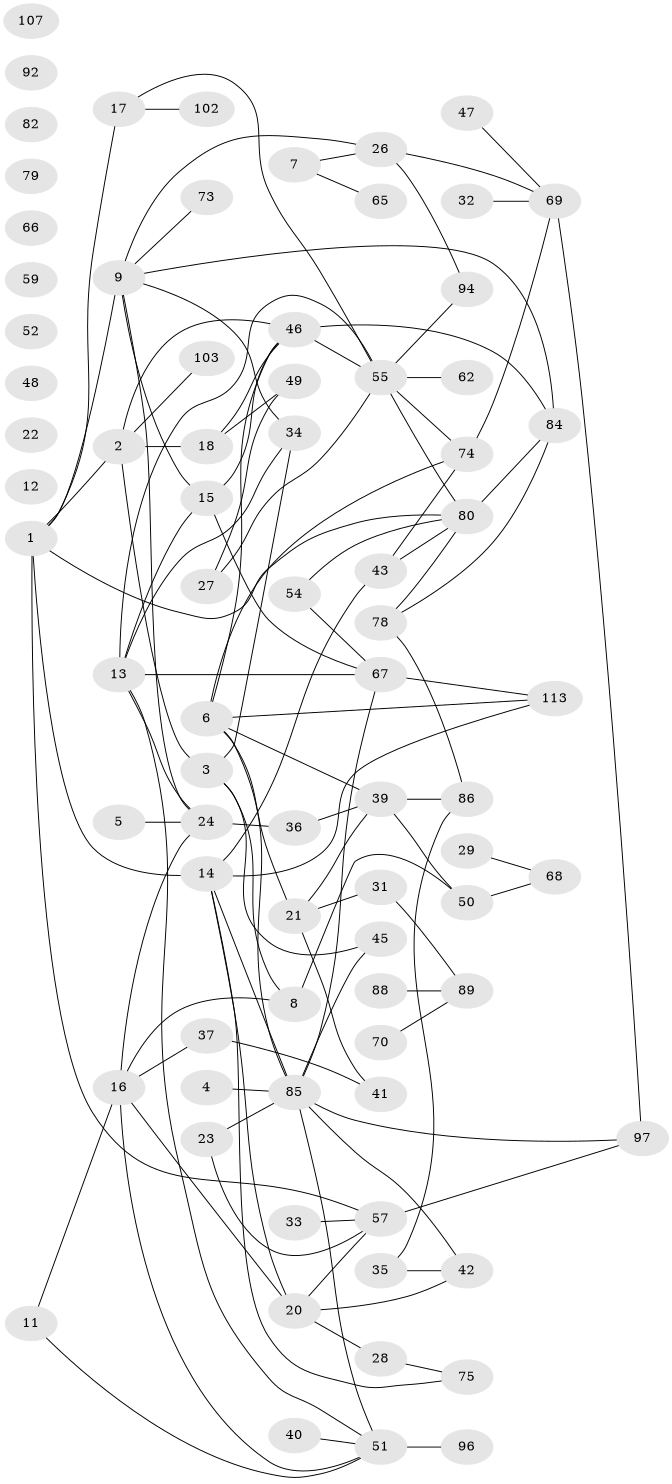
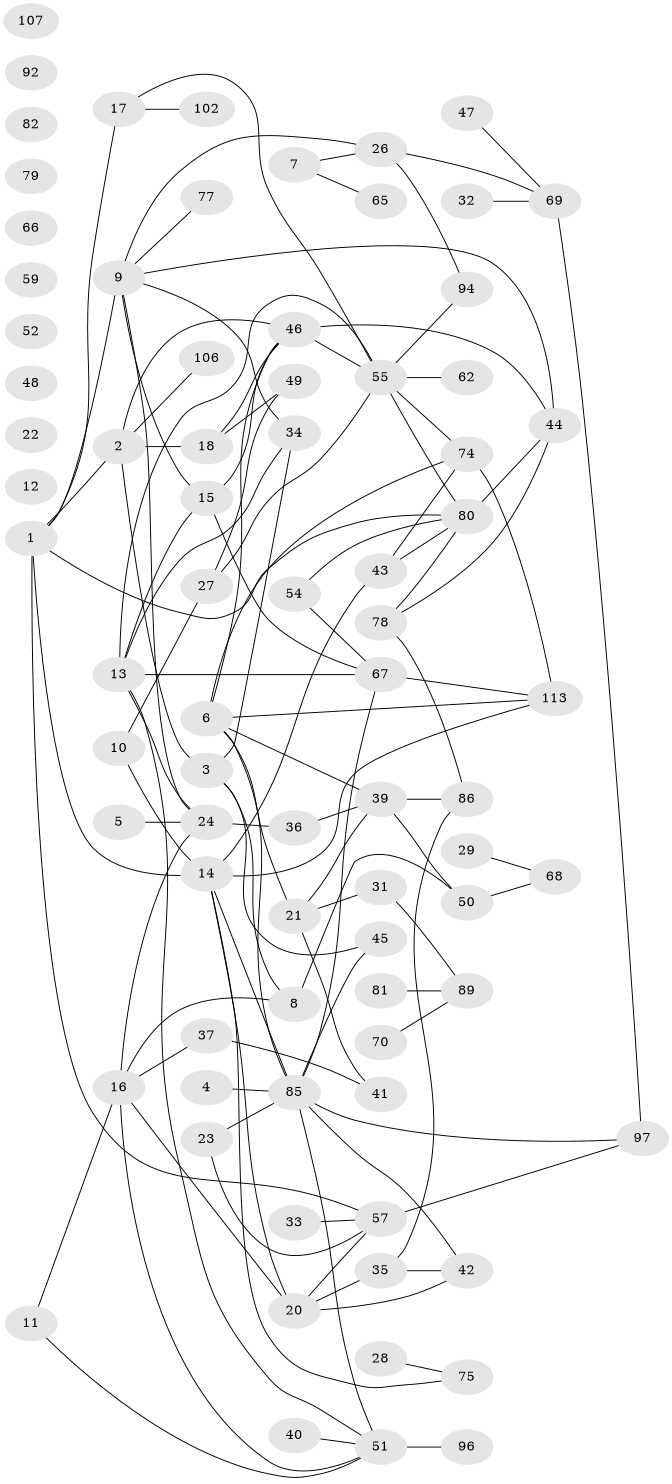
node "73": label "73" -> "77"
edge "69" -- "74": now "113" -- "74"
node "103": label "103" -> "106"
node "84": label "84" -> "44"
node "10": added
node "88": label "88" -> "81"
edge "20" -- "28": now "20" -- "35"
